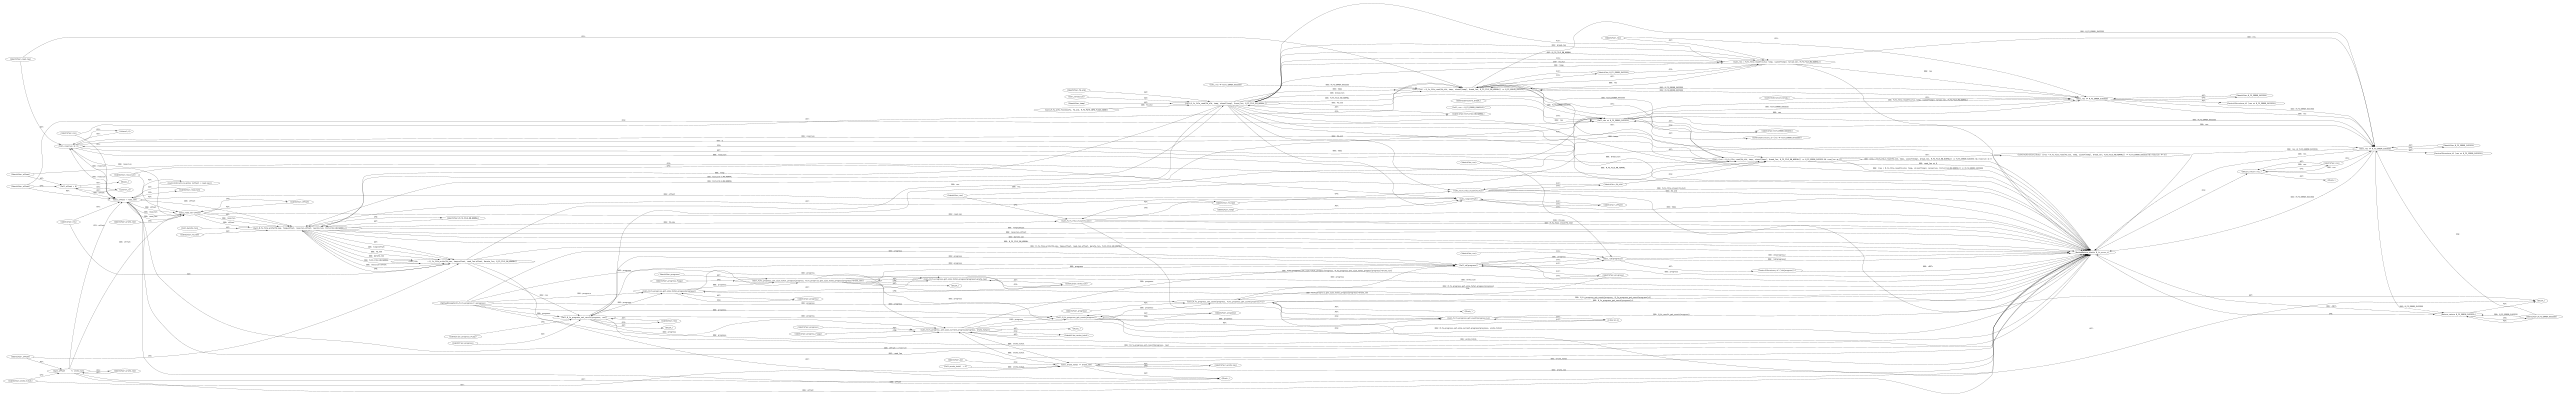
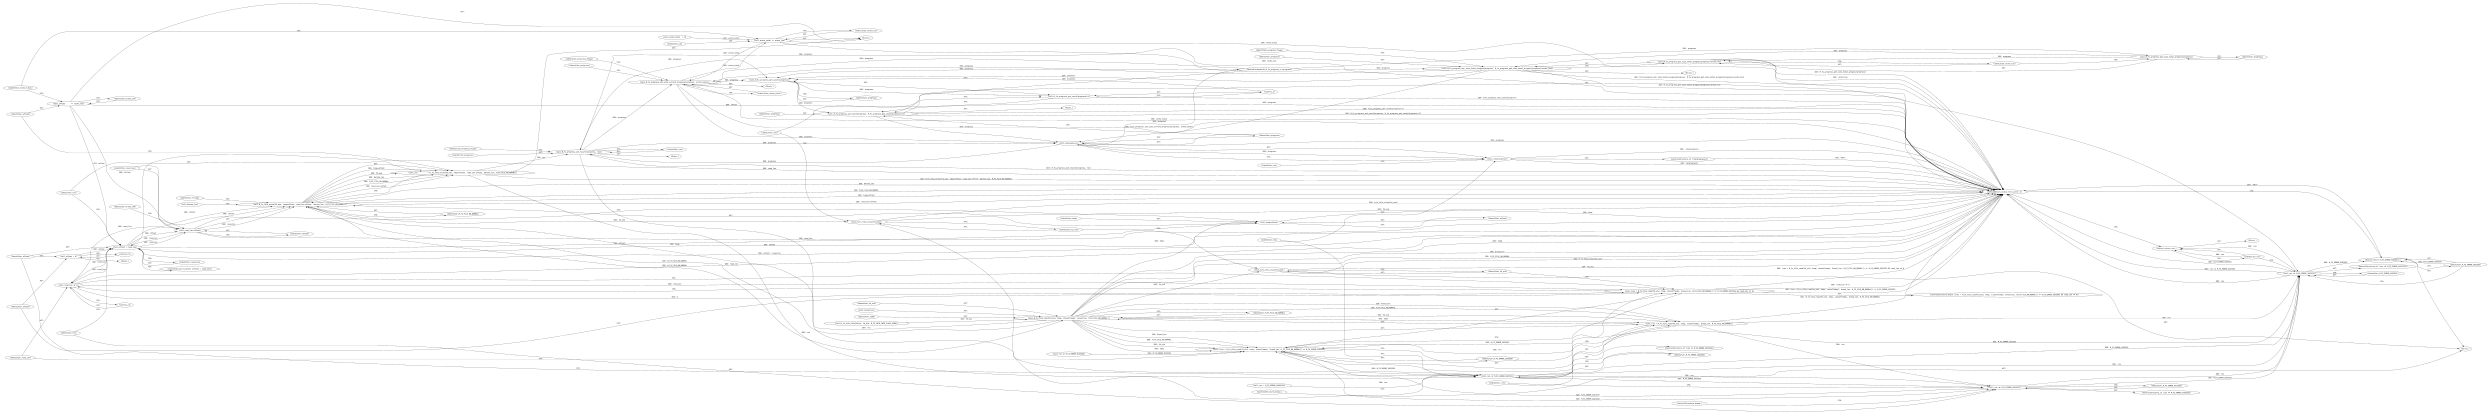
edge "(MethodParameterIn,M_fs_progress_t *progress)" -> "(Call,cb(progress))": reversed
edge "(Call,M_fs_progress_set_result(progress, res))" -> "(Call,M_fs_progress_get_size_total_progess(progress))": removed, label "DDG: progress"
edge "(Call,M_fs_progress_get_count(progress)+1)" -> "(MethodReturn,static M_fs_error_t)": label "DDG: M_fs_result_get_count(progress)" -> "DDG: M_fs_progress_get_count(progress)"
